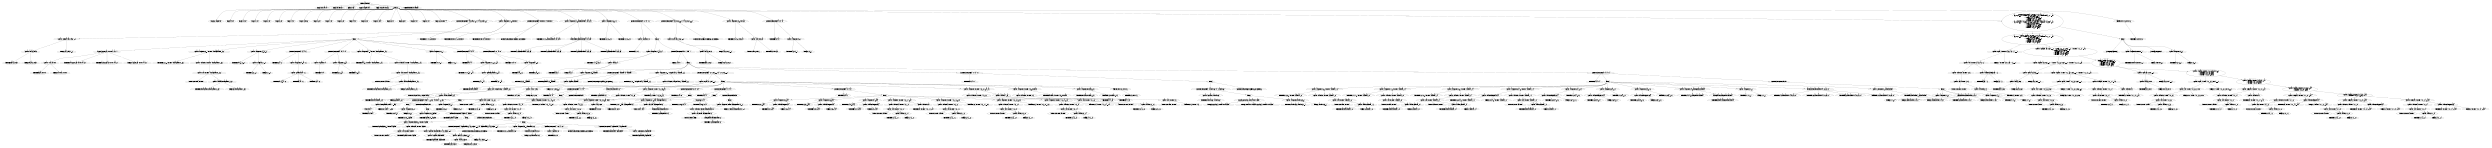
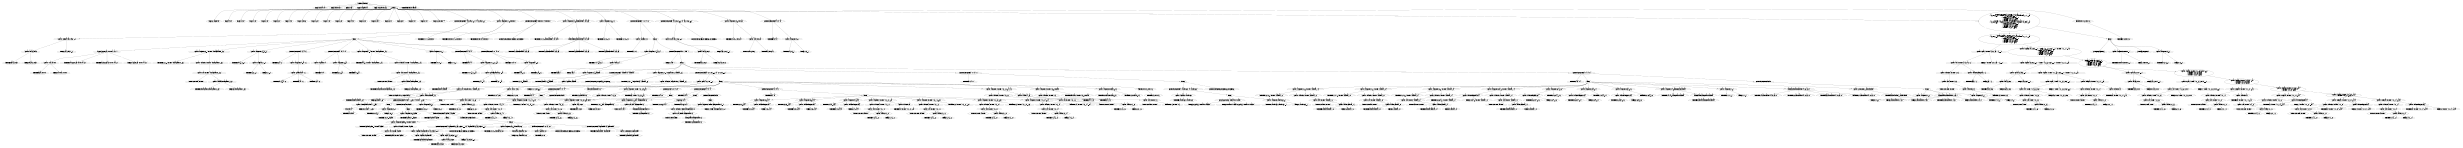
node "(CONTROL_STRUCTURE,if ( v20 ),if ( v20 ))": label "(CONTROL_STRUCTURE,if ( v20 ),if ( v20 ))" -> "(CONTROL_JUMP,if ( v20 ),if ( v20 ))"
